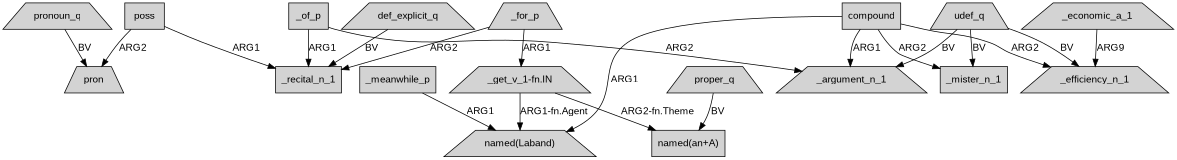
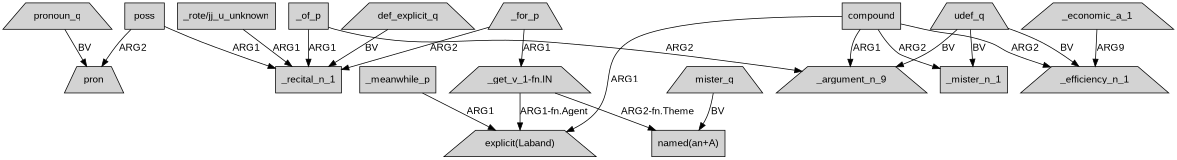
node "_rote/jj_u_unknown": added
node "proper_q": label "proper_q" -> "mister_q"
node "_argument_n_1": label "_argument_n_1" -> "_argument_n_9"
node "named(Laband)": label "named(Laband)" -> "explicit(Laband)"
